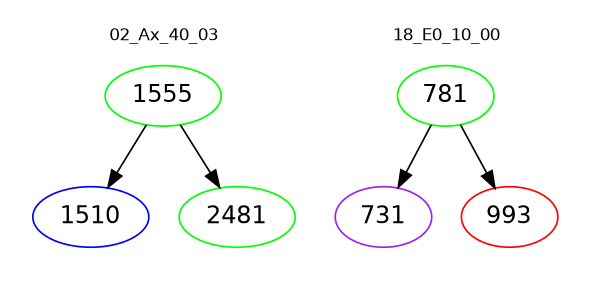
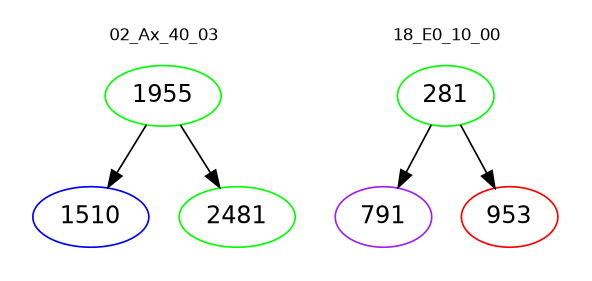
node "1555": label "1555" -> "1955"
node "781": label "781" -> "281"
node "731": label "731" -> "791"
node "993": label "993" -> "953"
